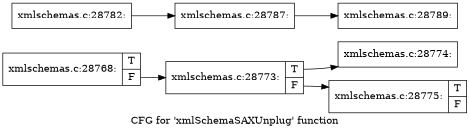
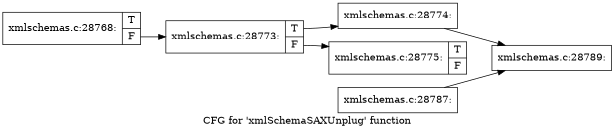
node "xmlschemas.c:28782:": removed
edge "xmlschemas.c:28774:" -> "xmlschemas.c:28789:": added
